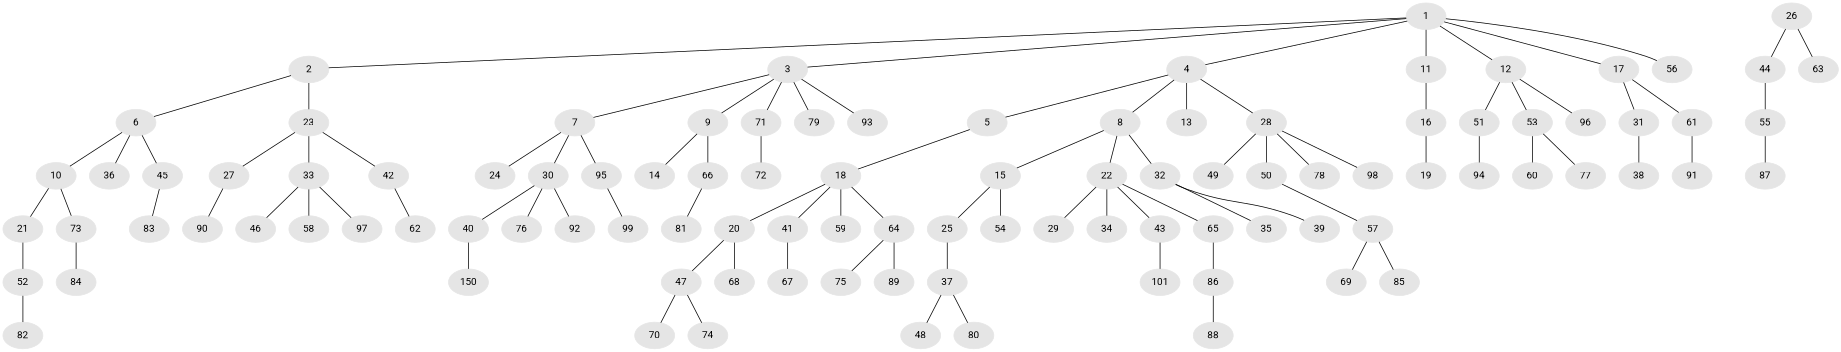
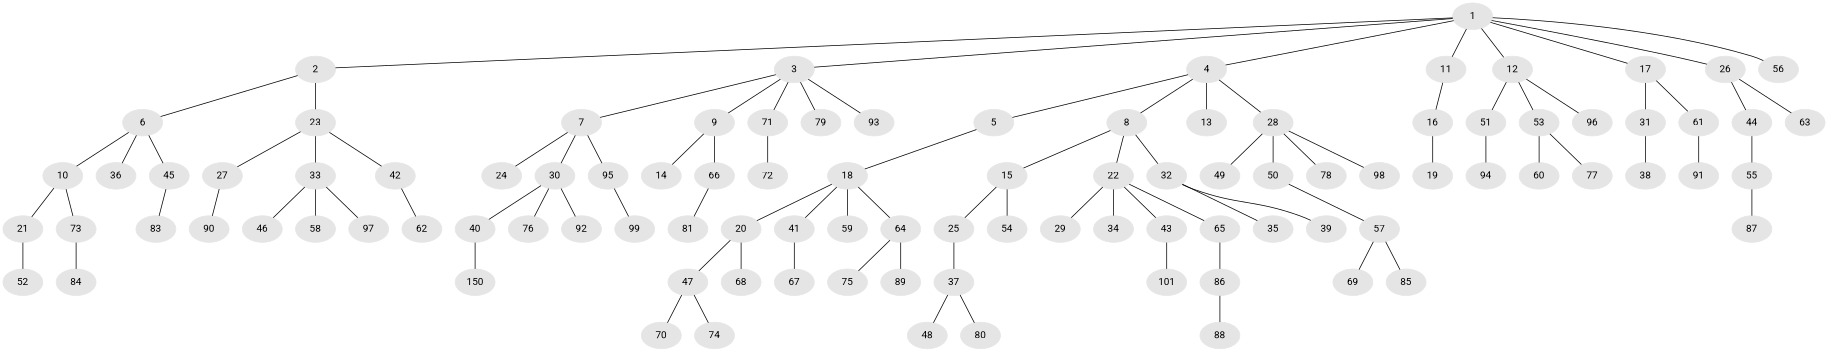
edge "1" -- "26": added
node "82": removed
